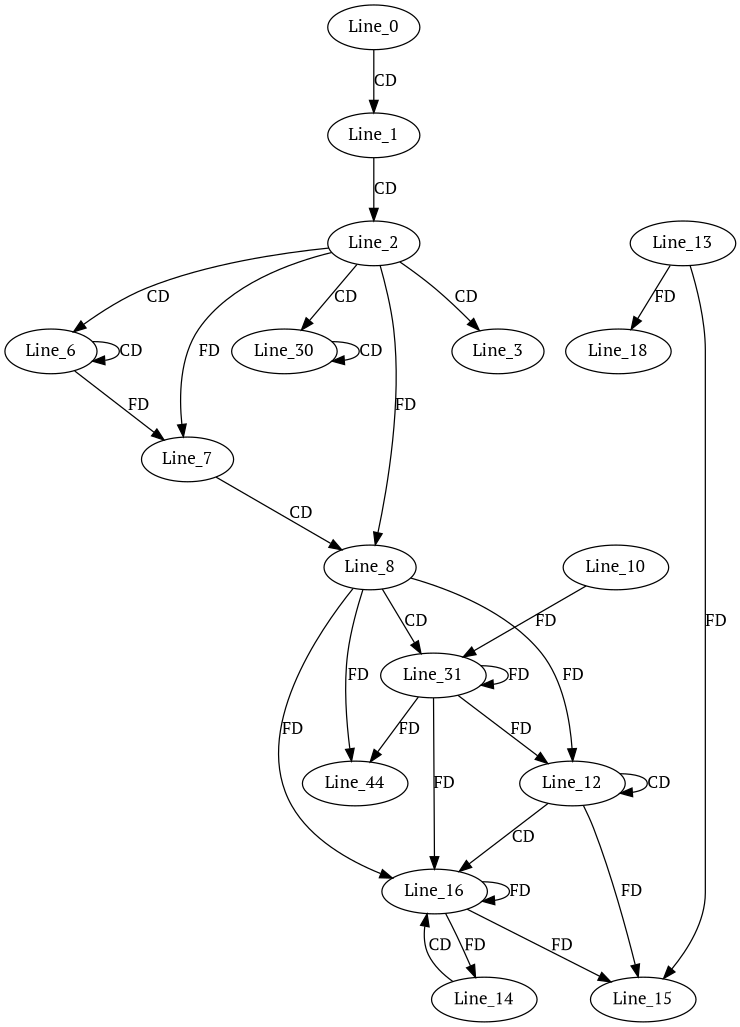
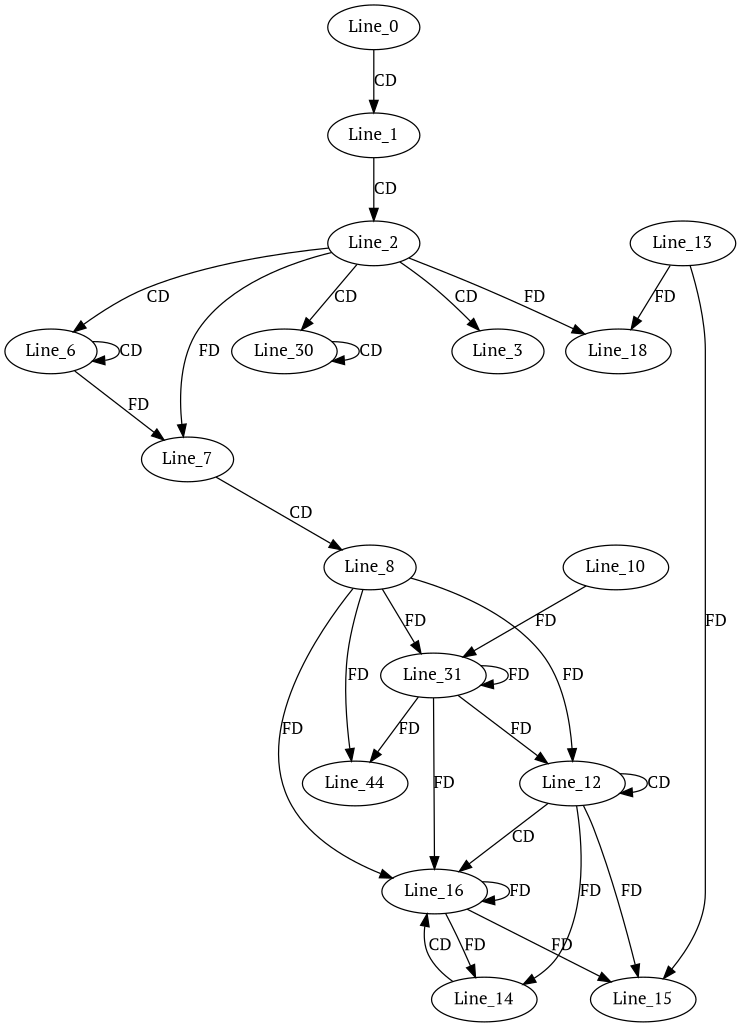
edge "Line_2" -> "Line_8": now "Line_2" -> "Line_18"
edge "Line_8" -> "Line_31": label "CD" -> "FD"
edge "Line_12" -> "Line_14": added, label "FD"
